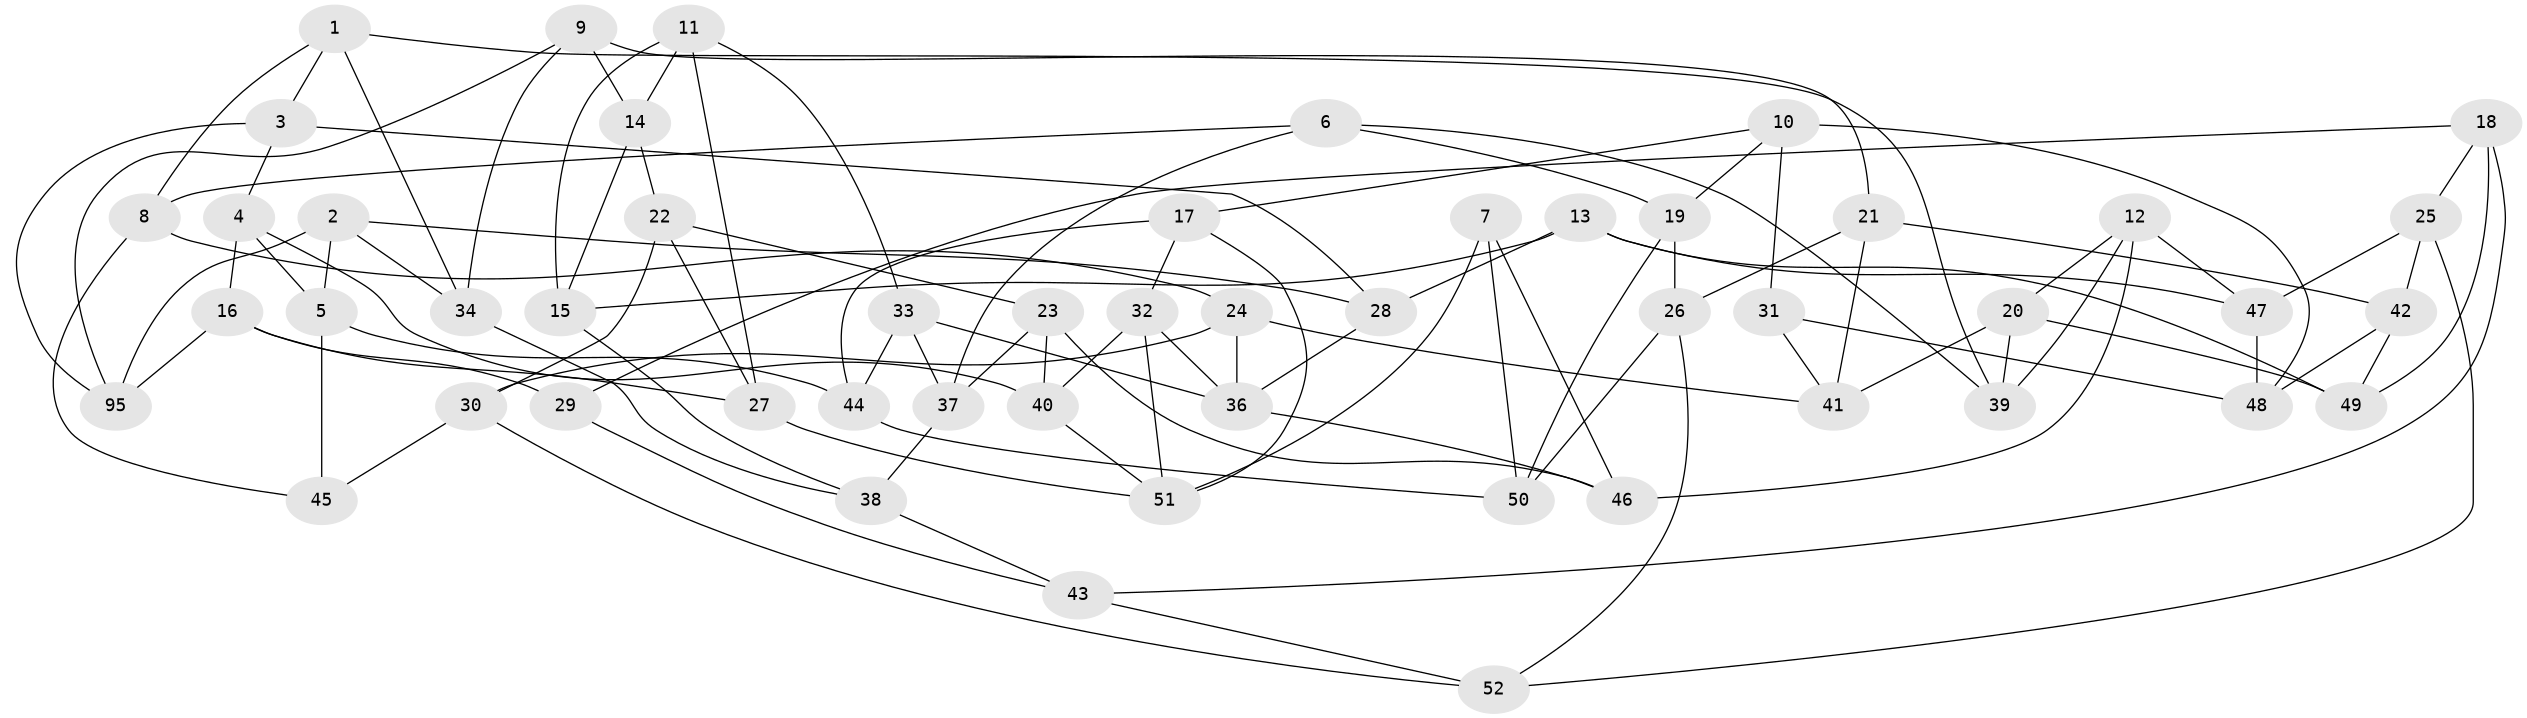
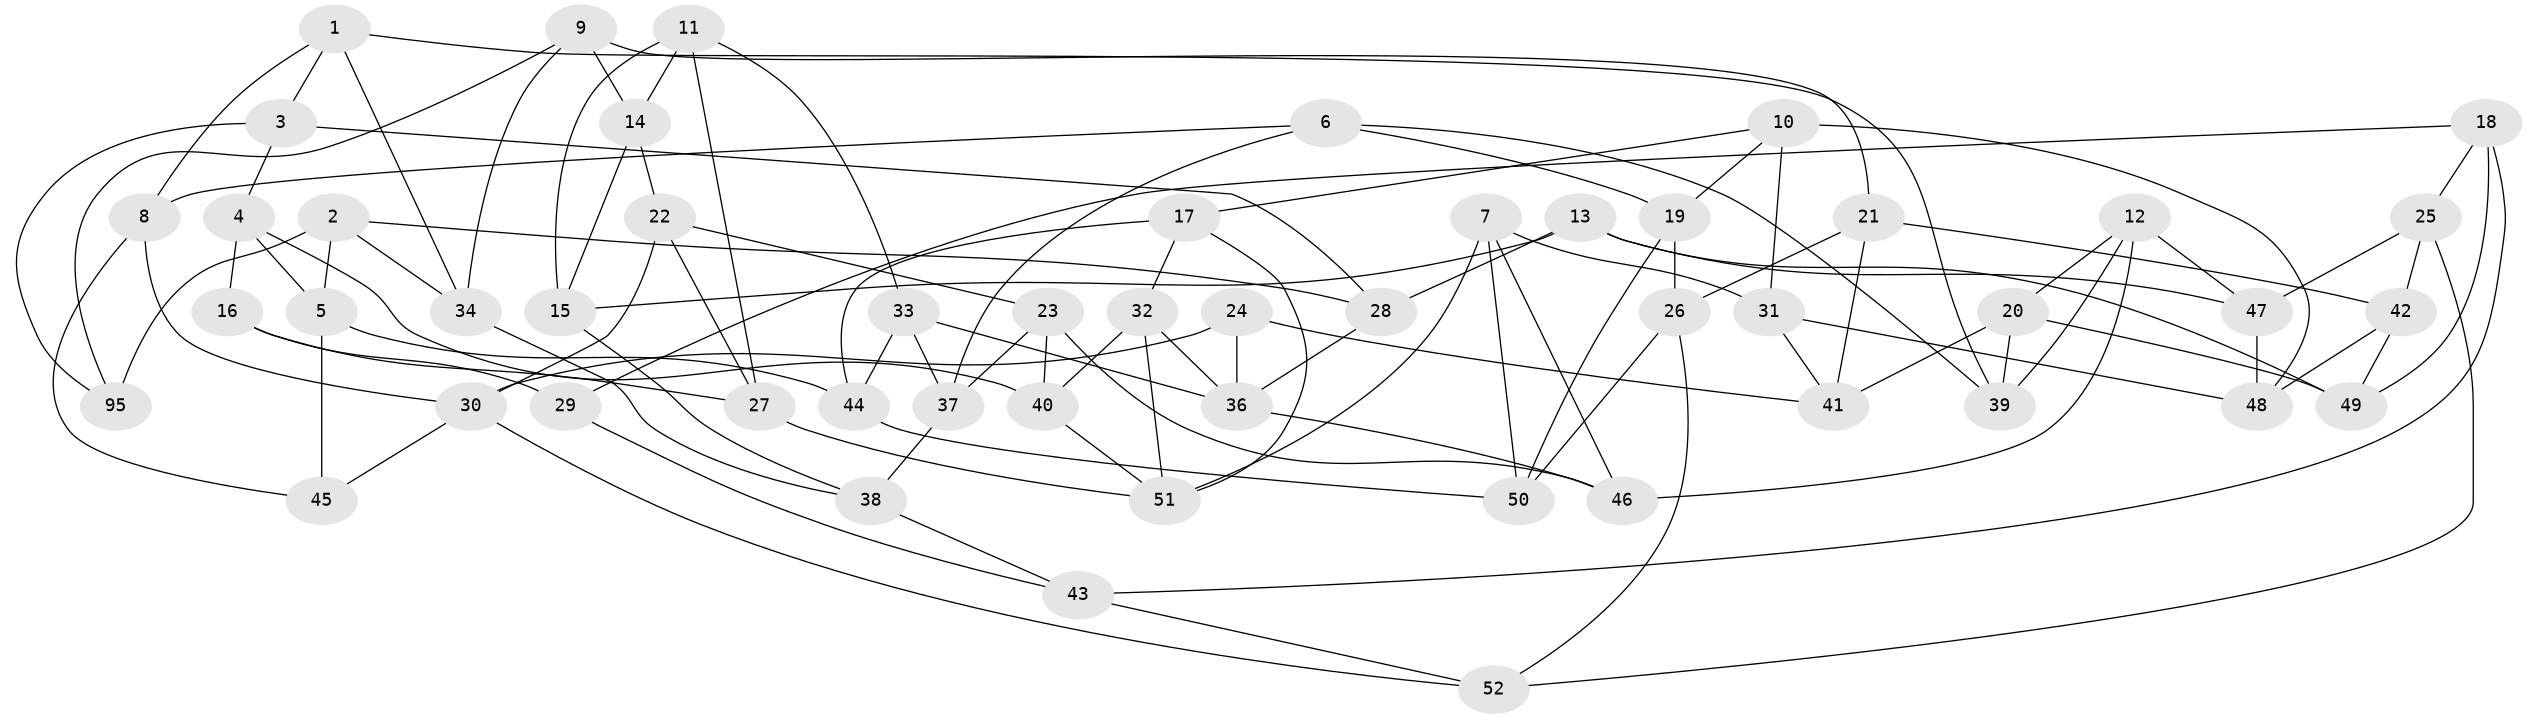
edge "7" -- "31": added
edge "8" -- "24": now "8" -- "30"
edge "16" -- "95": removed
